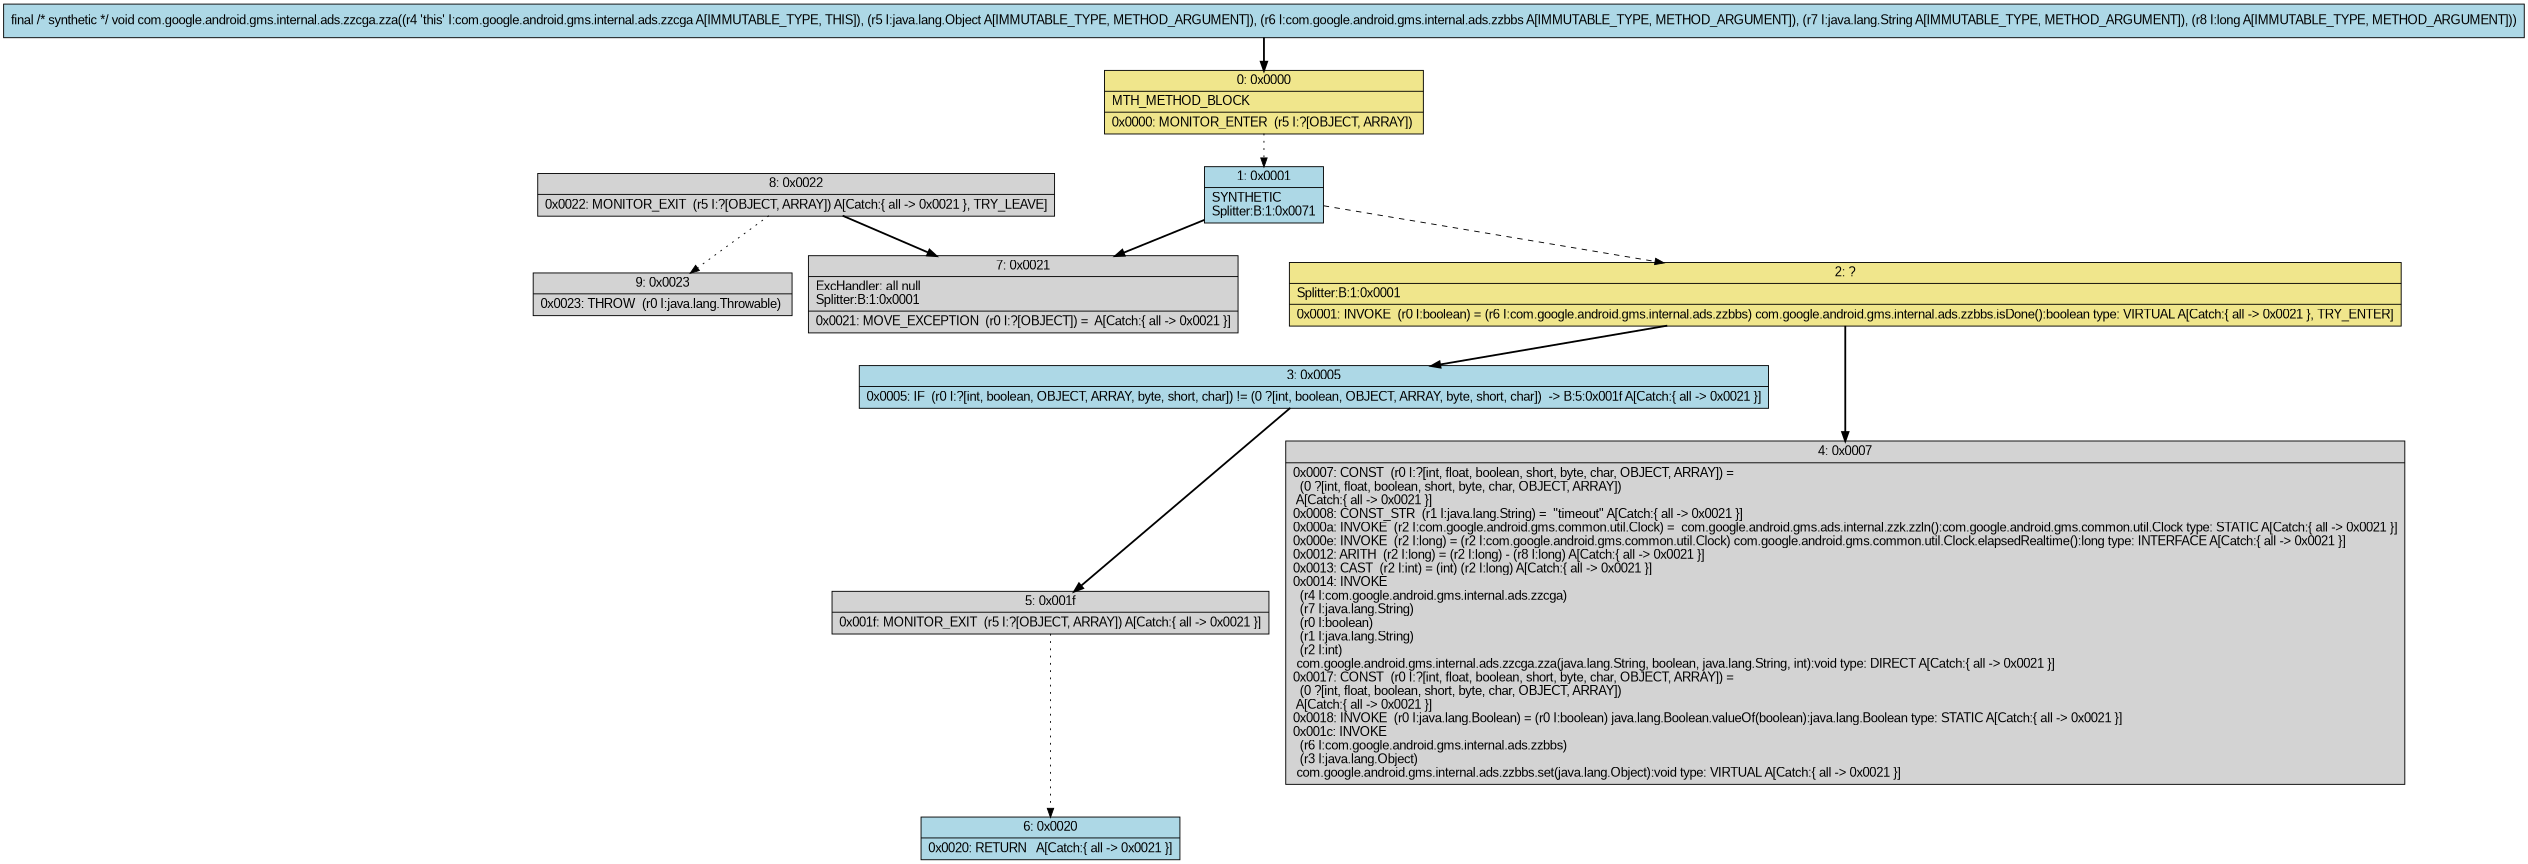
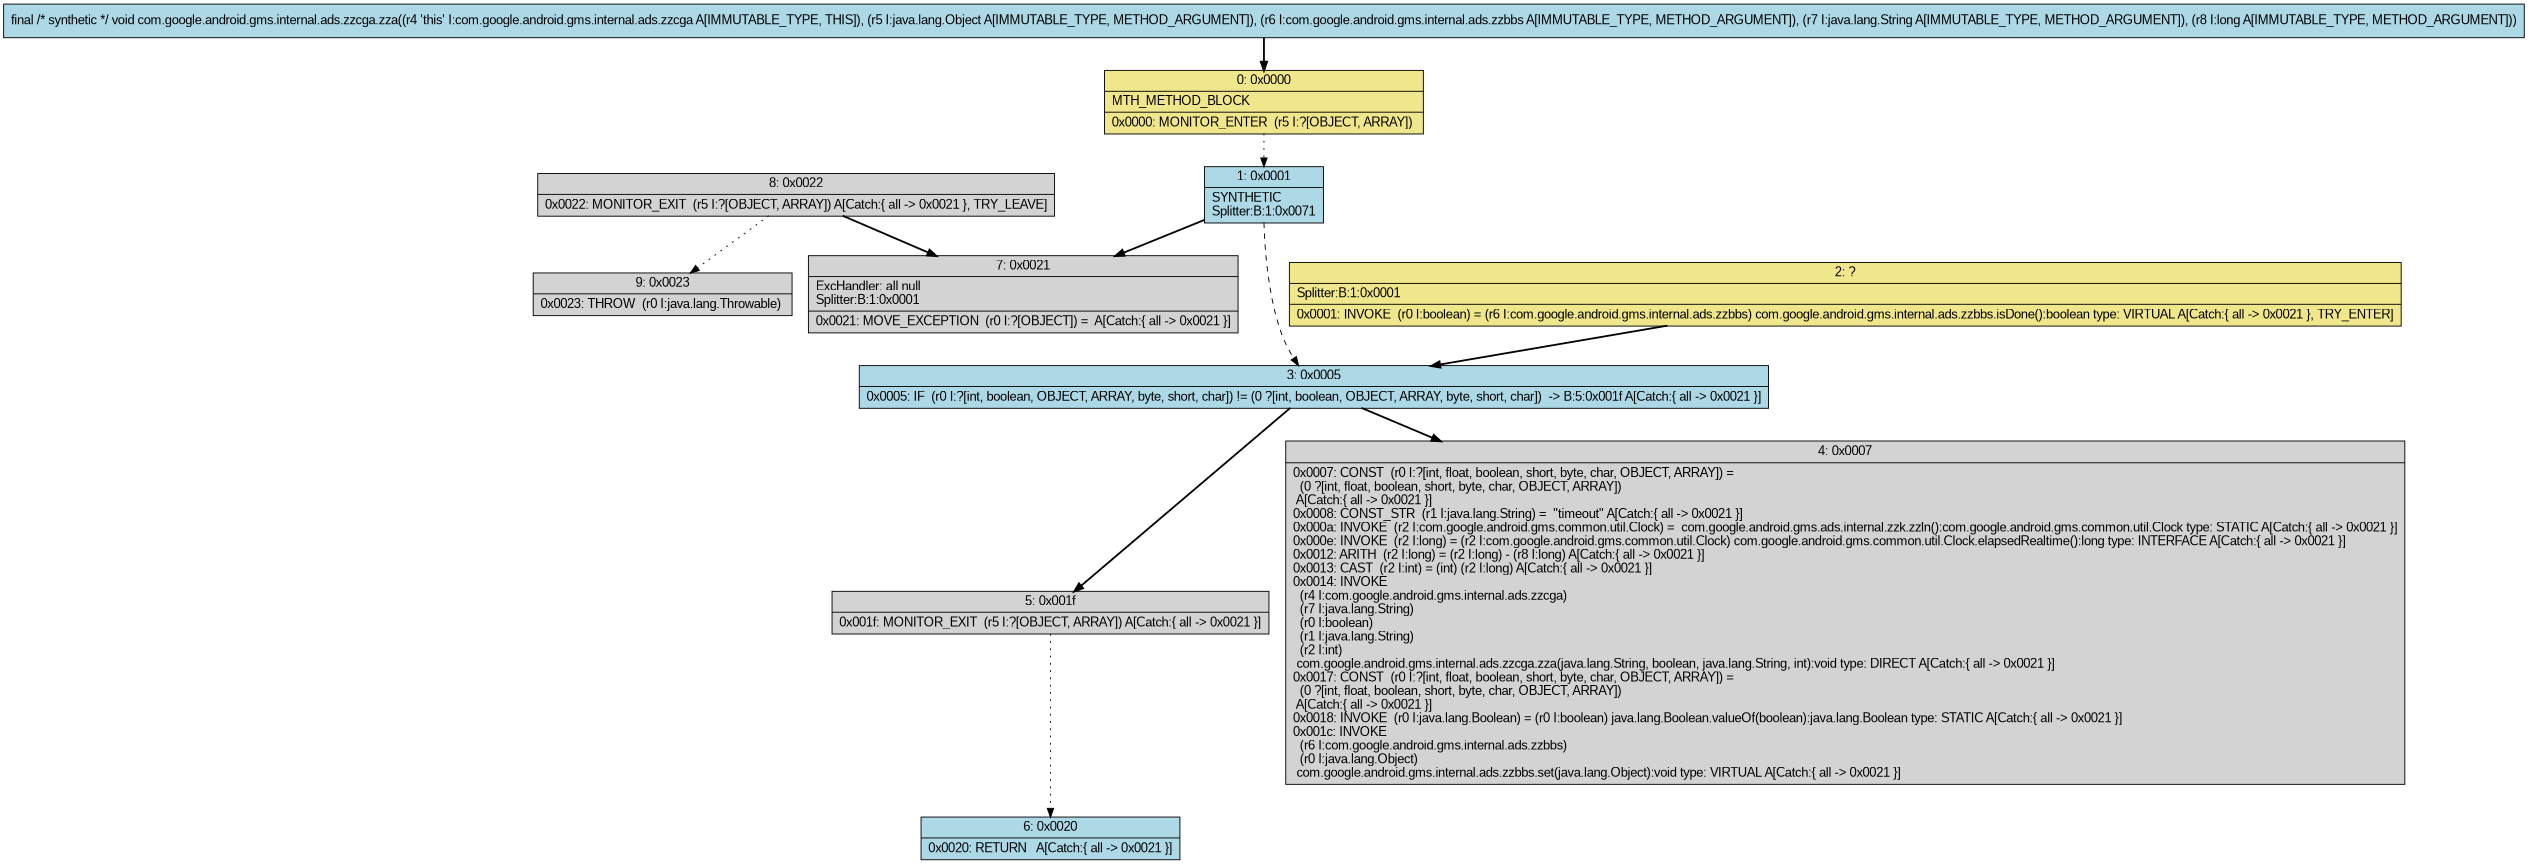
edge "1: 0x0001" -> "2: ?": now "1: 0x0001" -> "3: 0x0005"
edge "2: ?" -> "4: 0x0007": now "3: 0x0005" -> "4: 0x0007"
node "4: 0x0007": text "(r3 I:java.lang.Object)" -> "(r0 I:java.lang.Object)"
